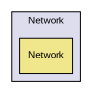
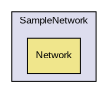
cluster "Network": label "Network" -> "SampleNetwork"
